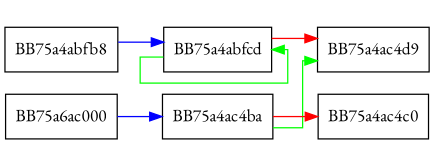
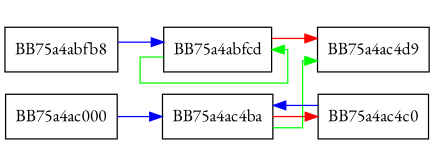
edge "BB75a4ac4c0" -> "BB75a4ac4ba": added
node "BB75a6ac000": label "BB75a6ac000" -> "BB75a4ac000"
